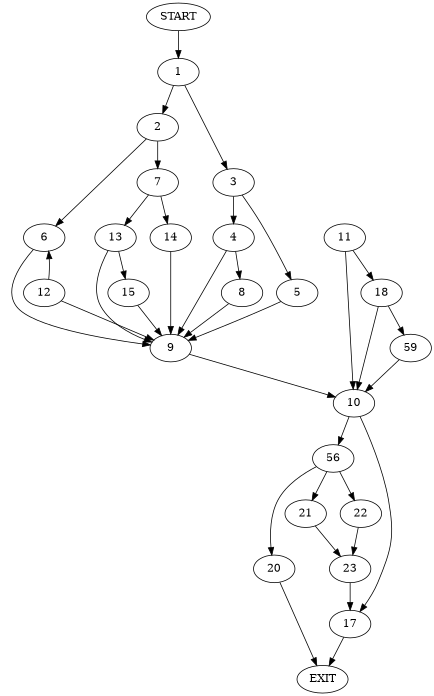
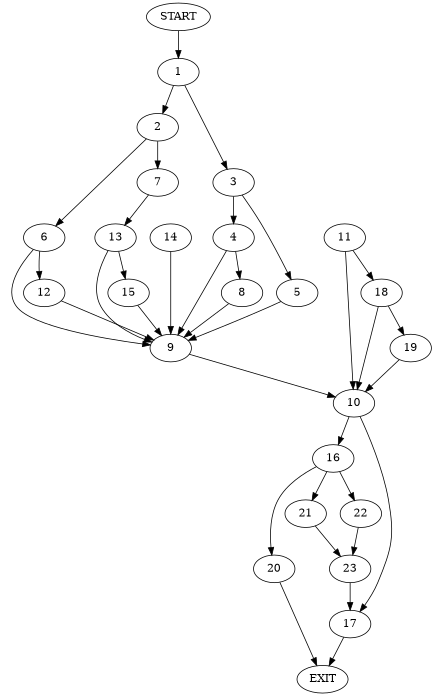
edge "7" -> "14": removed
edge "12" -> "6": reversed
node "59": label "59" -> "19"
node "56": label "56" -> "16"
